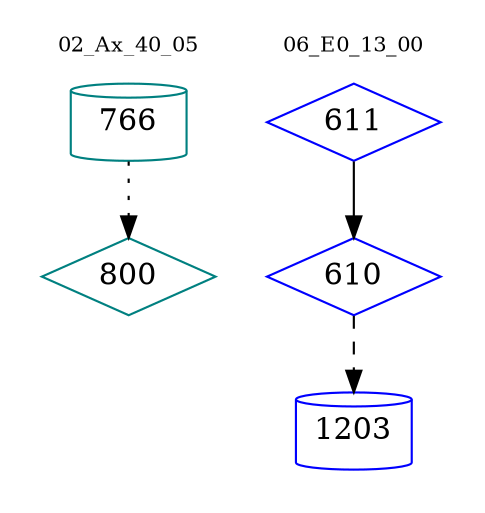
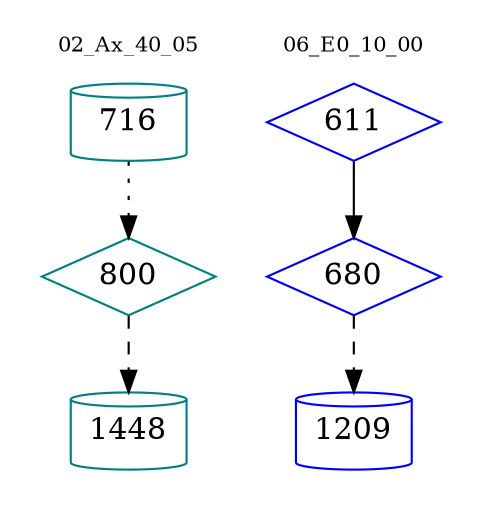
cluster "06_E0_13_00": label "06_E0_13_00" -> "06_E0_10_00"
node "766": label "766" -> "716"
node "610": label "610" -> "680"
node "1448": added
node "1203": label "1203" -> "1209"
